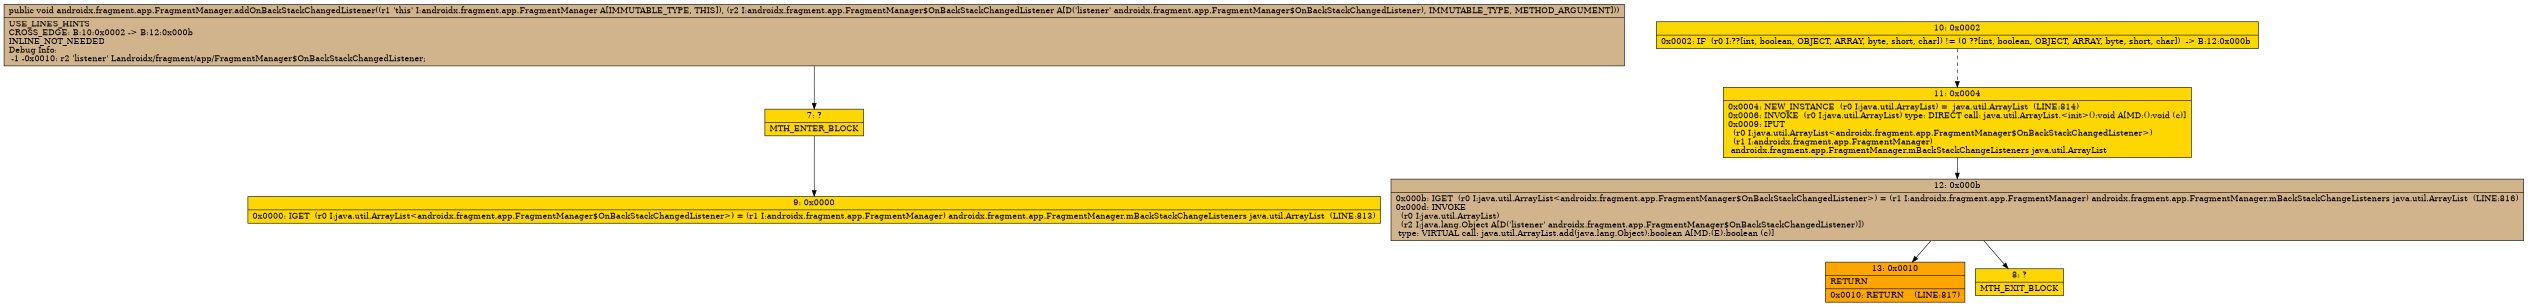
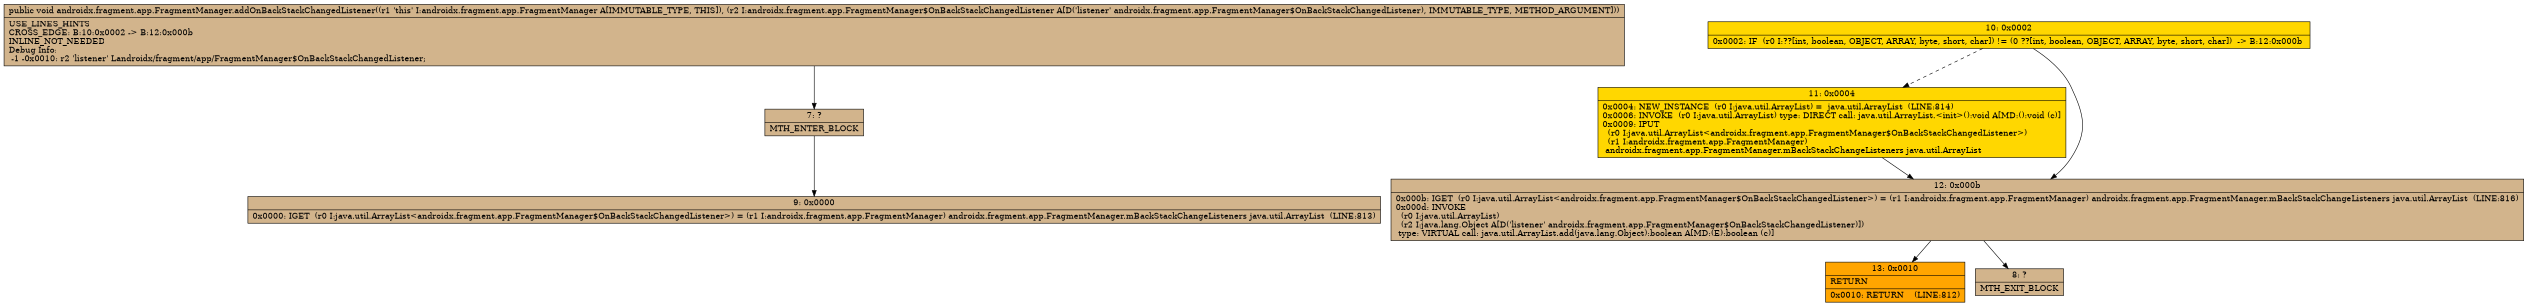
edge "10: 0x0002" -> "12: 0x000b": added
node "7: ?": fillcolor gold -> tan
node "9: 0x0000": fillcolor gold -> tan
node "8: ?": fillcolor gold -> tan
node "13: 0x0010": text "0x0010: RETURN    (LINE:817)" -> "0x0010: RETURN    (LINE:812)"
